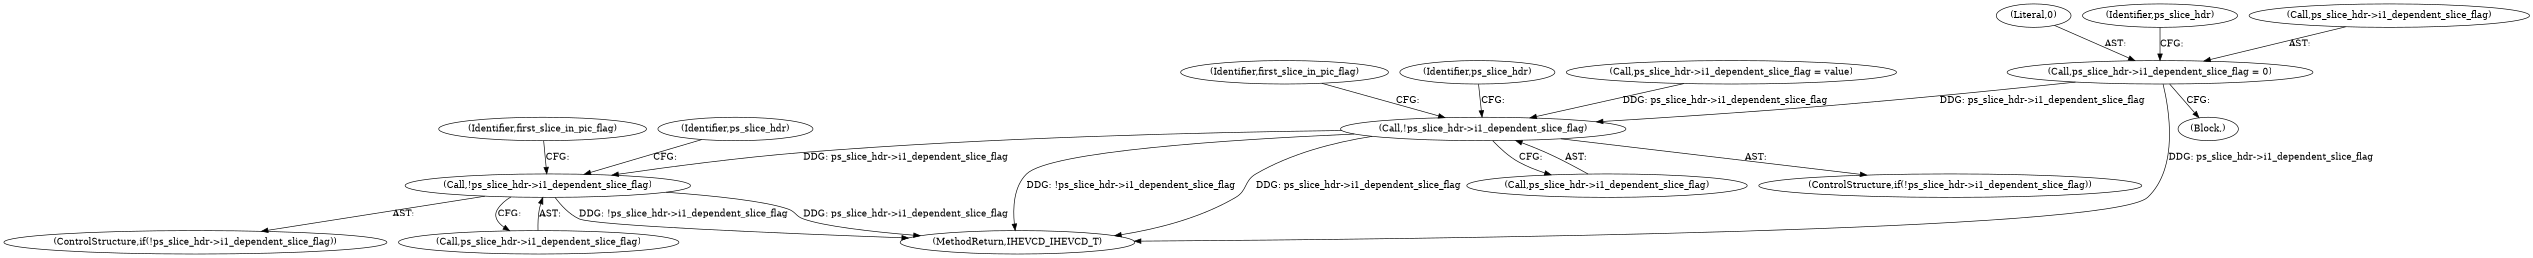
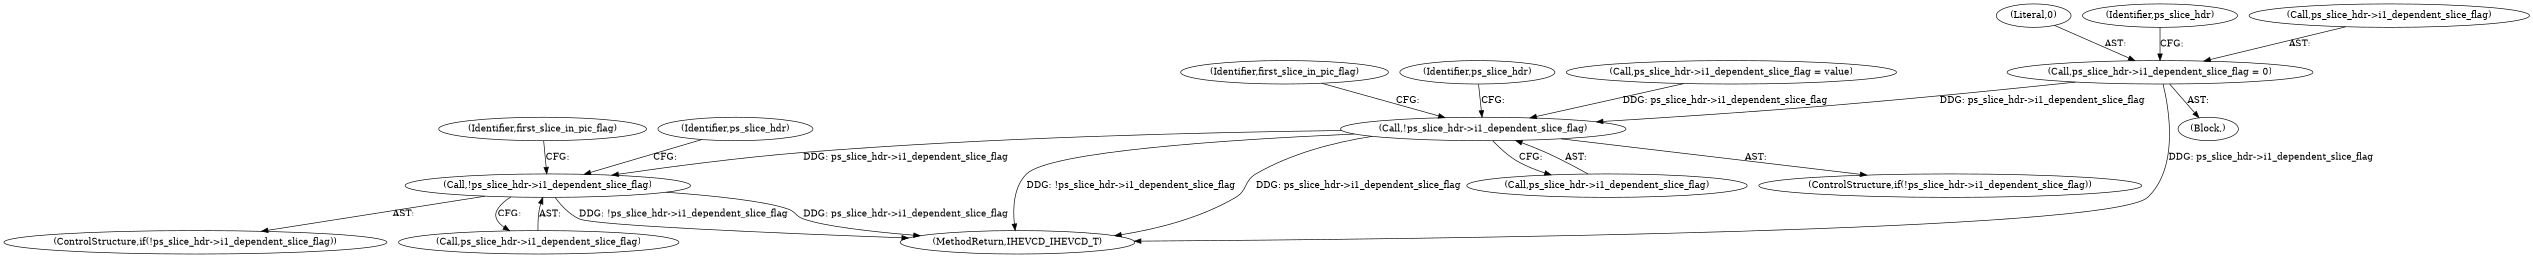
edge "(Call,ps_slice_hdr->i1_dependent_slice_flag = 0)" -> "(Block,)": label "CFG: " -> "AST: "
